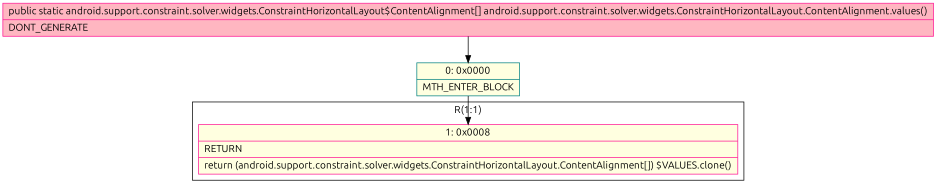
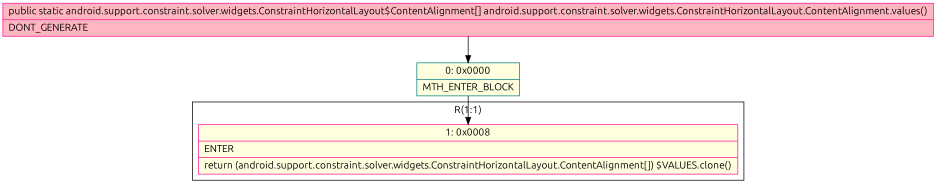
node "1: 0x0008": text "RETURN" -> "ENTER"
